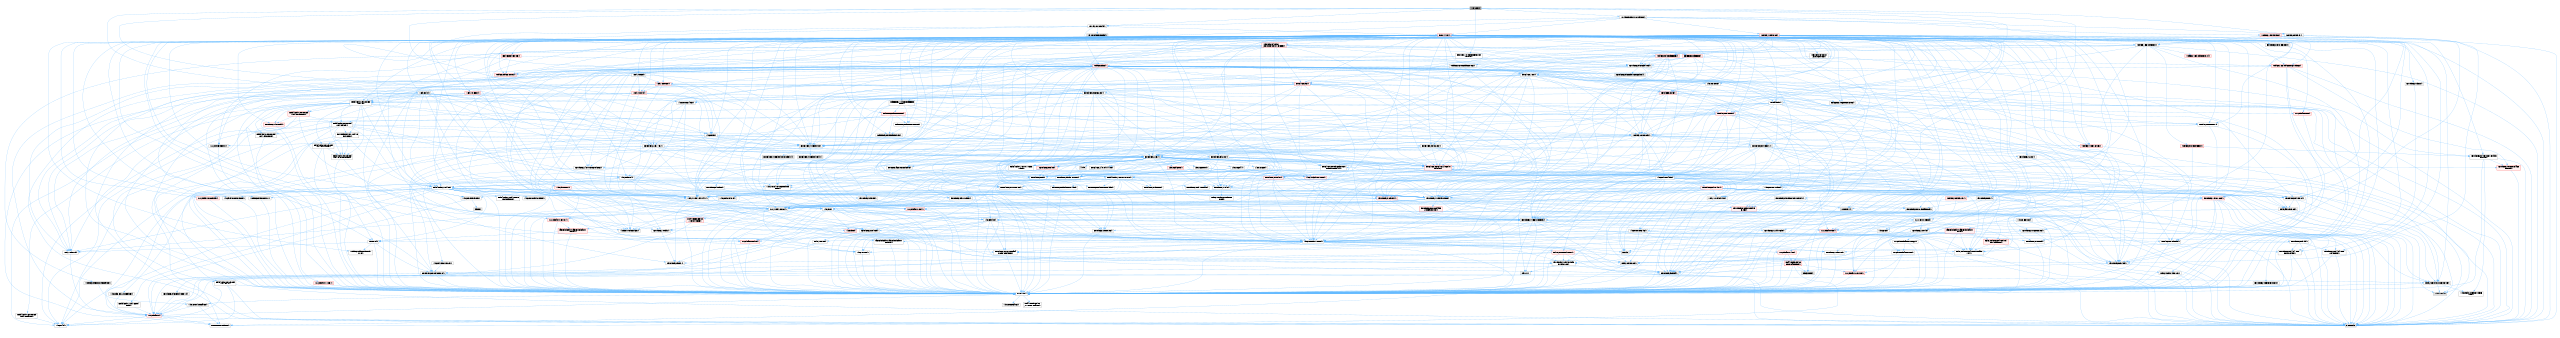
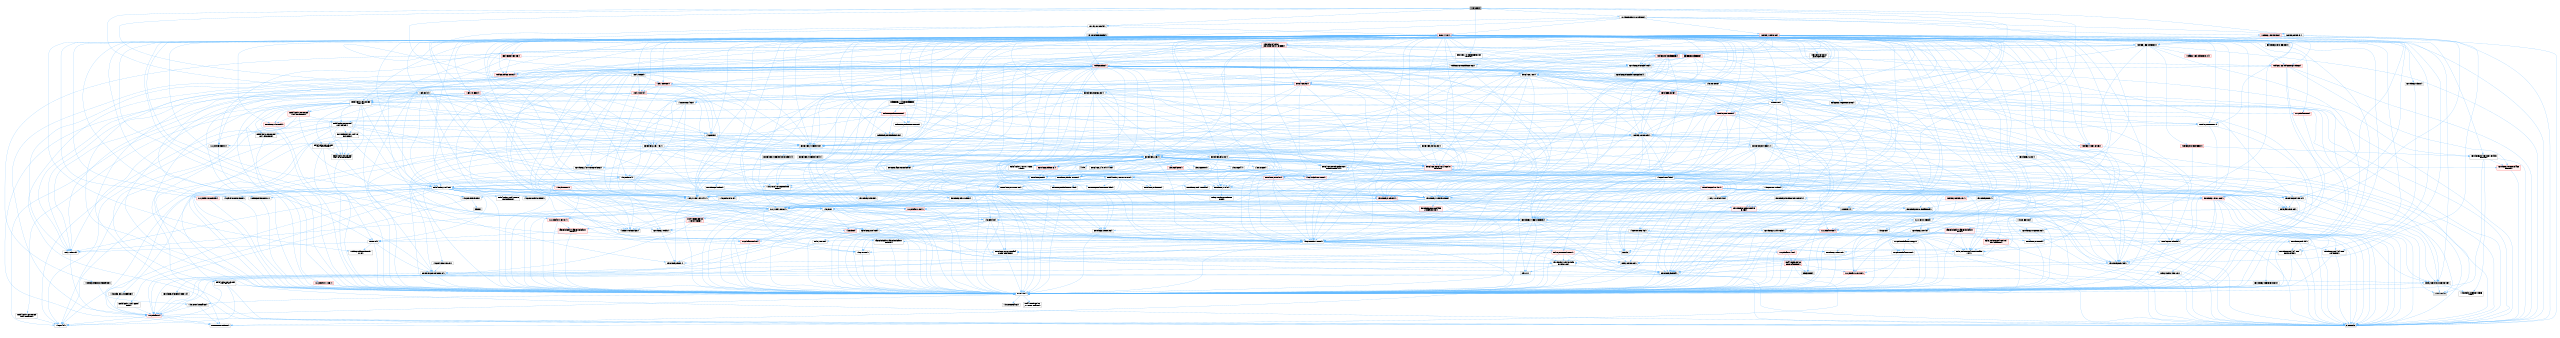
node "CoreGlobals.h": label "CoreGlobals.h" -> "IsPODType.h"
node "Templates/Sorting.h": label "Templates/Sorting.h" -> "Templates/ObjectKey.h"
